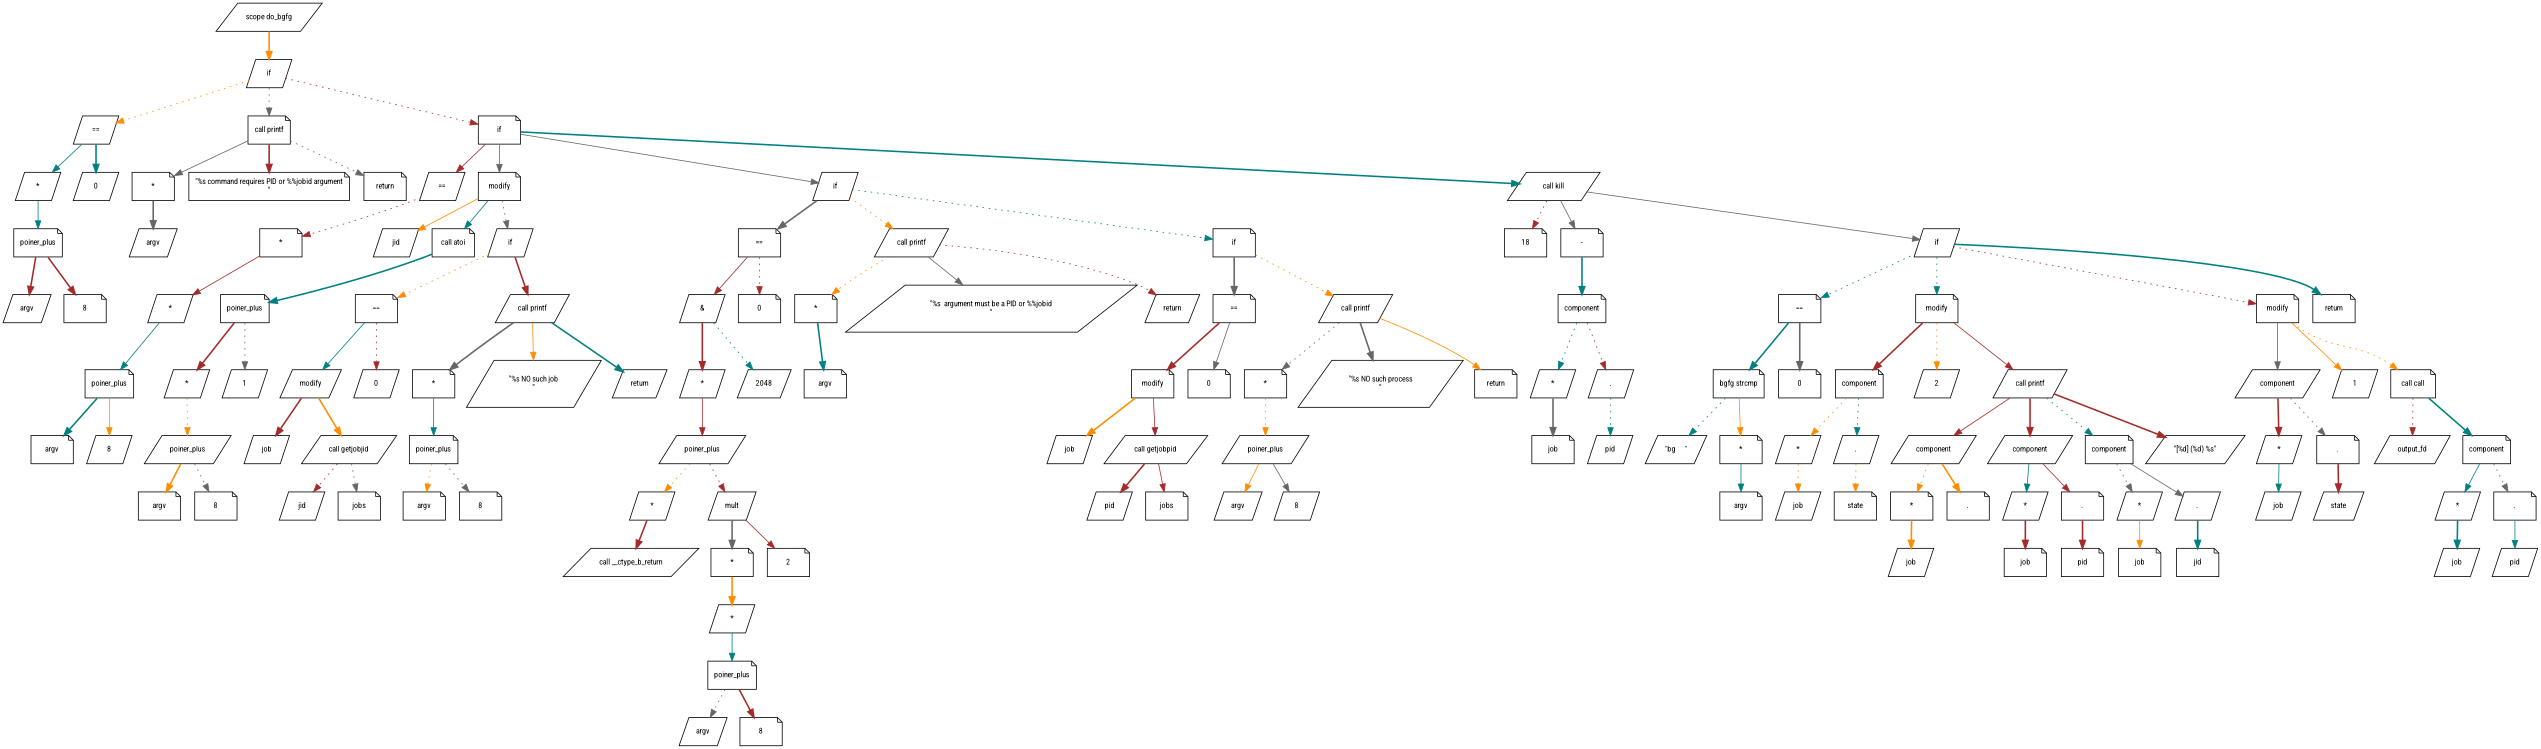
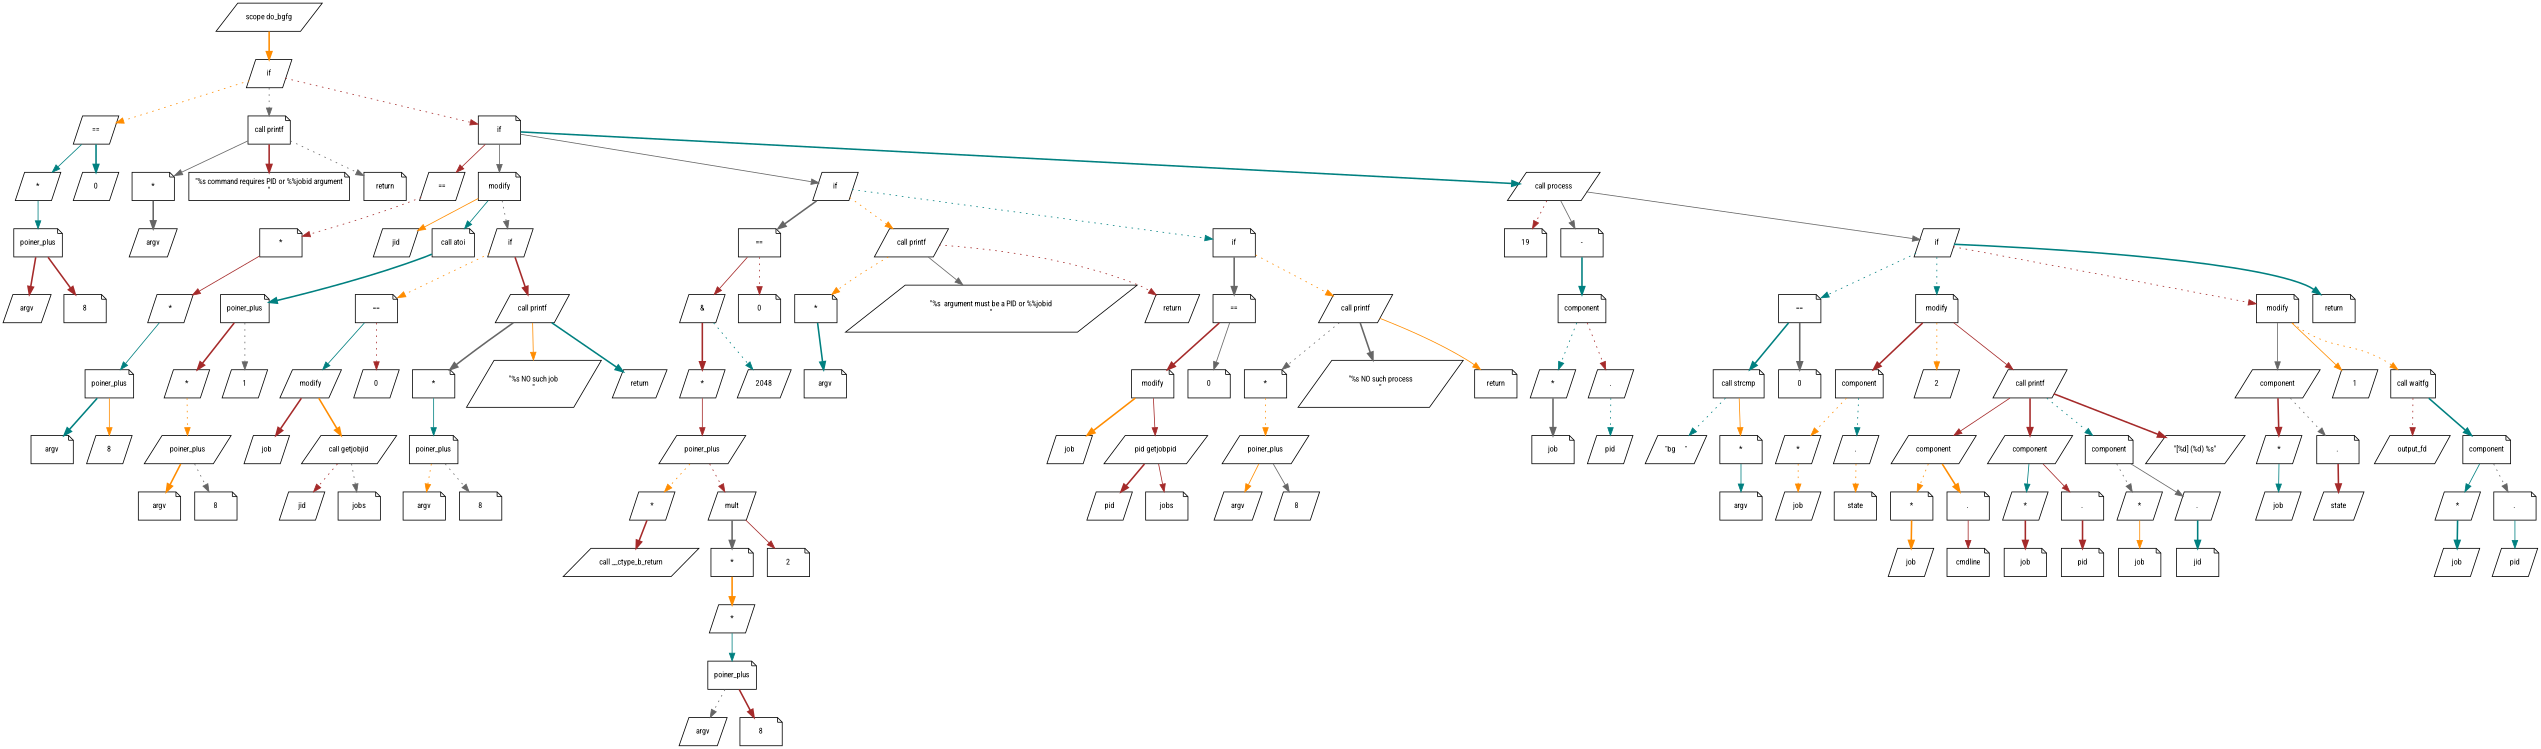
node "call kill": label "call kill" -> "call process"
node "18": label "18" -> "19"
node "bgfg strcmp": label "bgfg strcmp" -> "call strcmp"
node "call call": label "call call" -> "call waitfg"
node "call getjobpid": label "call getjobpid" -> "pid getjobpid"
node "cmdline": added
